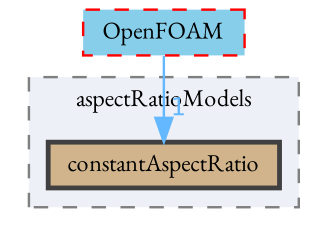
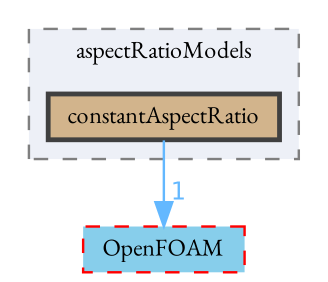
edge "OpenFOAM" -> "constantAspectRatio": reversed
